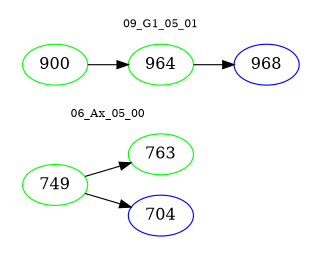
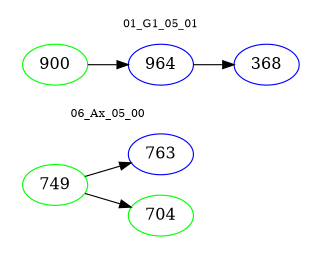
cluster "09_G1_05_01": label "09_G1_05_01" -> "01_G1_05_01"
node "964": color green -> blue
node "968": label "968" -> "368"
node "763": color green -> blue
node "704": color blue -> green
